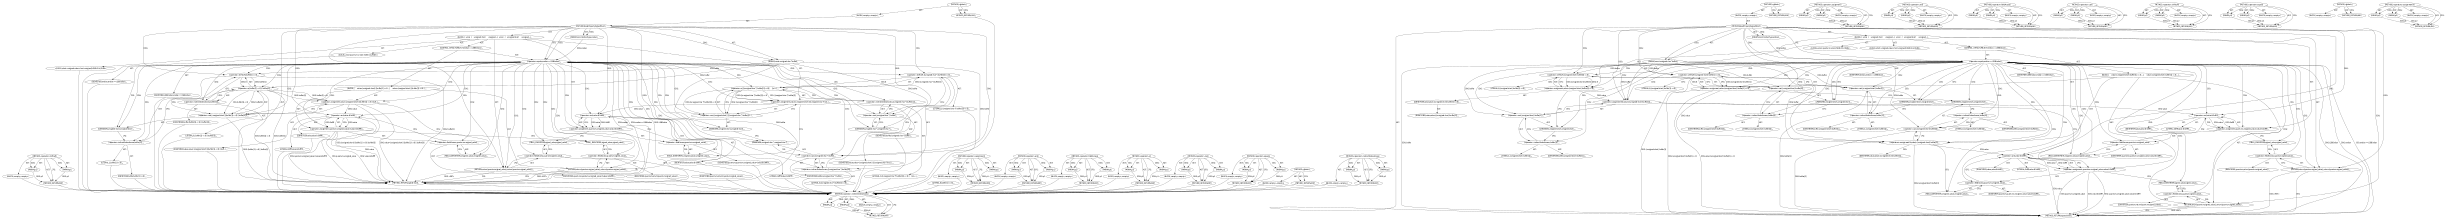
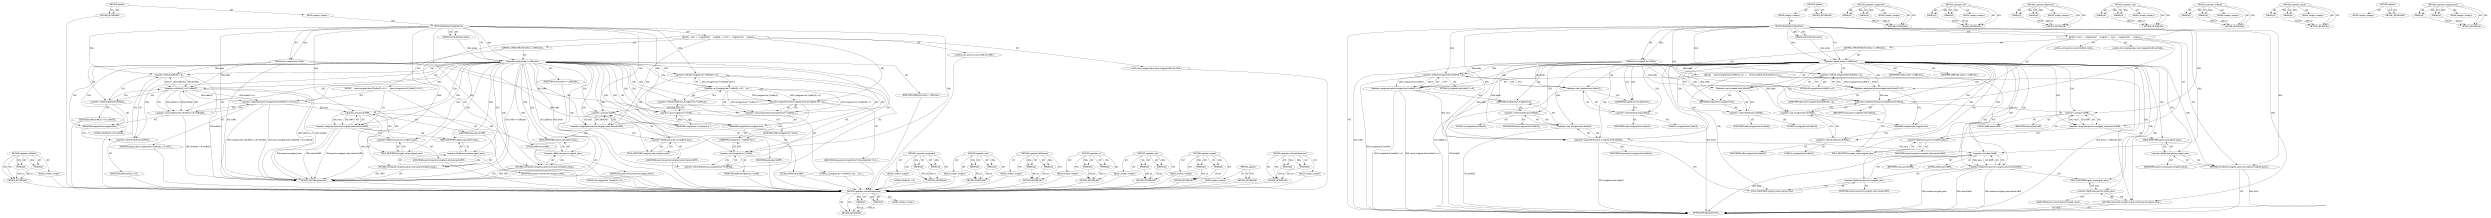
edge "(<operator>.or,(buffer[1] << 8) | buffer[0])" -> "(<operator>.shiftLeft,buffer[1] << 8)": label "AST: " -> "DDG: LSBEndian"
edge "(<operator>.shiftLeft,((unsigned char *) buffer)[0] << 8)" -> "(LITERAL,8,((unsigned char *) buffer)[0] << 8)": removed, label "AST:"
edge "(IDENTIFIER,value,value=(unsigned short) buffer[0] << 8)" -> "(IDENTIFIER,value,value|=(unsigned short) buffer[1])": now "(<operators>.assignmentOr,value|=(unsigned short) buffer[1])" -> "(IDENTIFIER,value,value|=(unsigned short) buffer[1])"
node "(LITERAL,1,buffer[1] << 8)": removed
node "(LITERAL,0,((unsigned char *) buffer)[0] << 8)": removed
